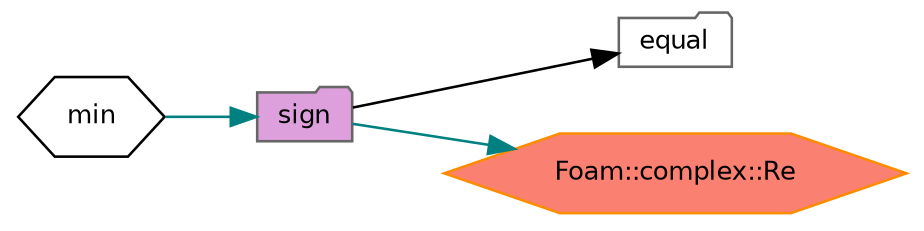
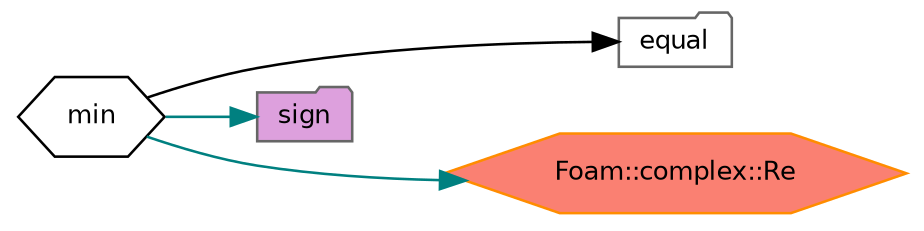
edge "sign" -> "equal": now "min" -> "equal"
edge "sign" -> "Foam::complex::Re": now "min" -> "Foam::complex::Re"
